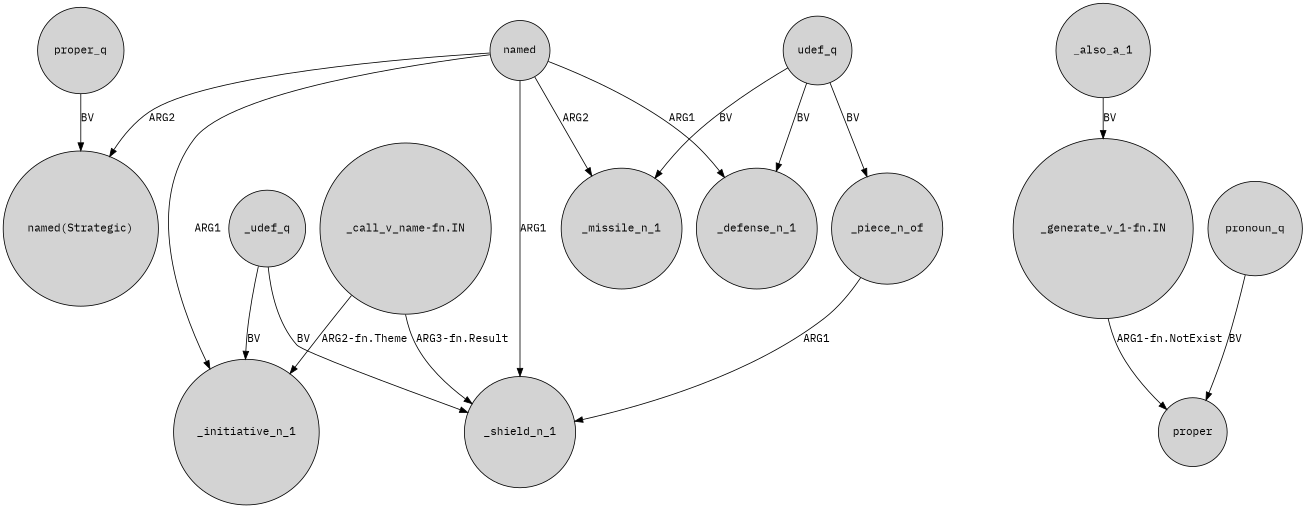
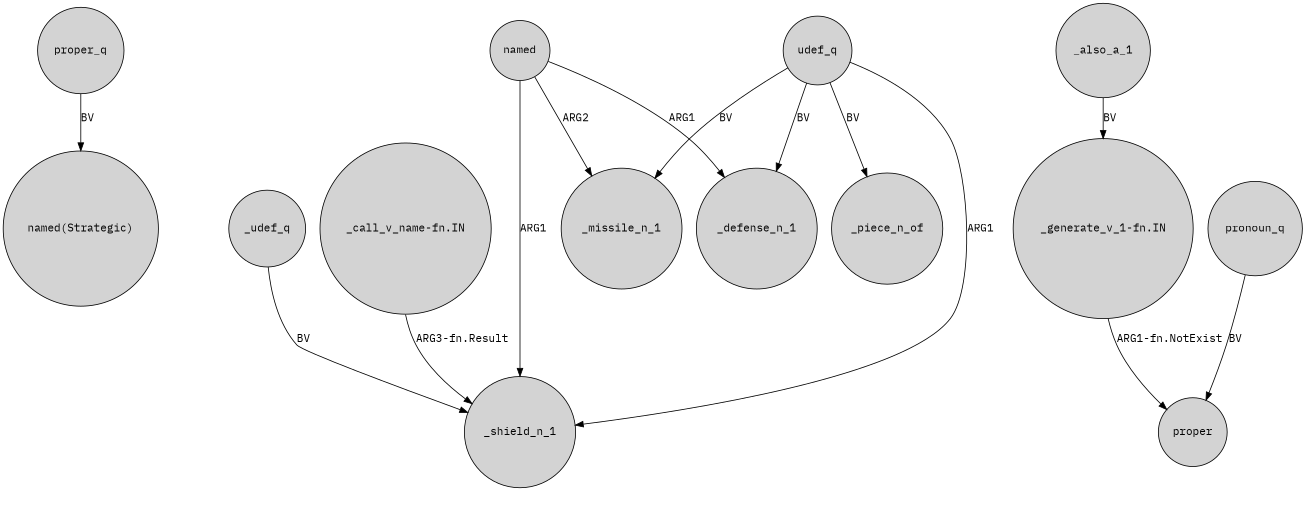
edge "named" -> "named(Strategic)": removed, label "ARG2"
edge "_piece_n_of" -> "_shield_n_1": now "udef_q" -> "_shield_n_1"
node "_initiative_n_1": removed
